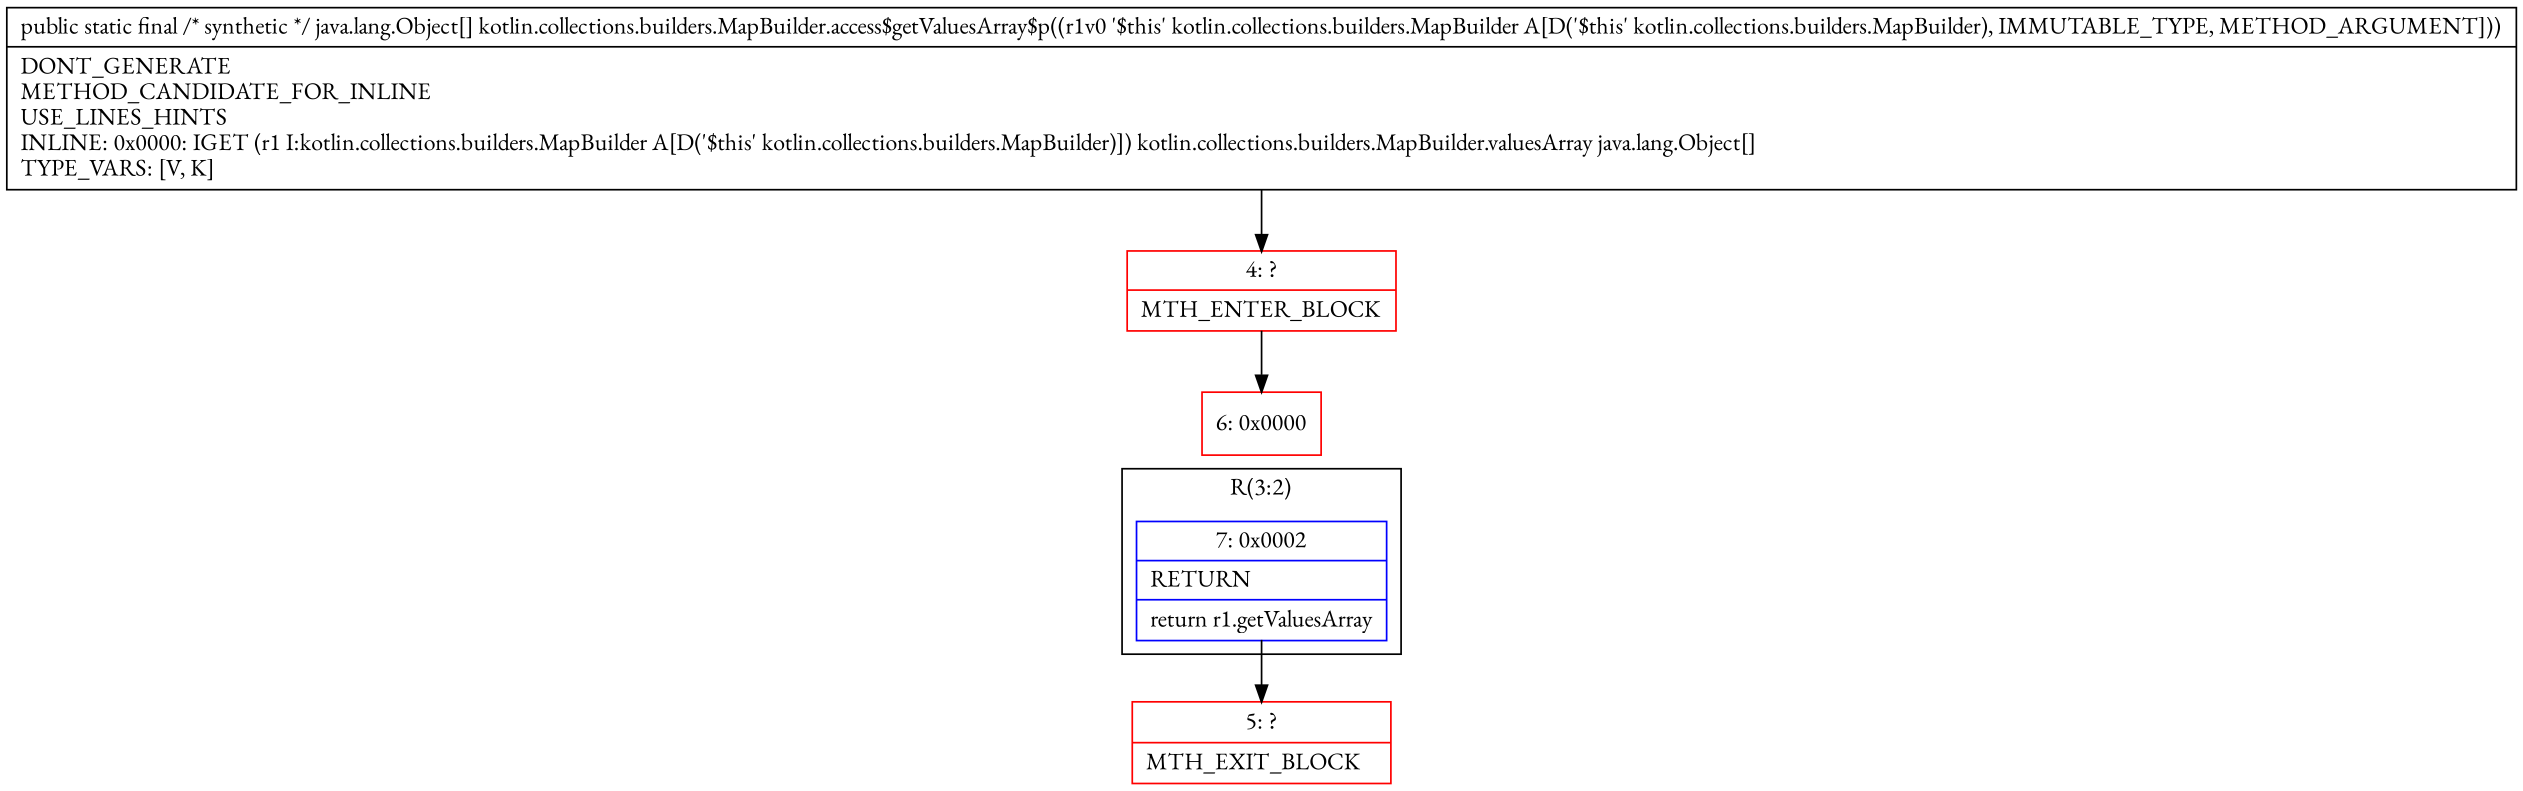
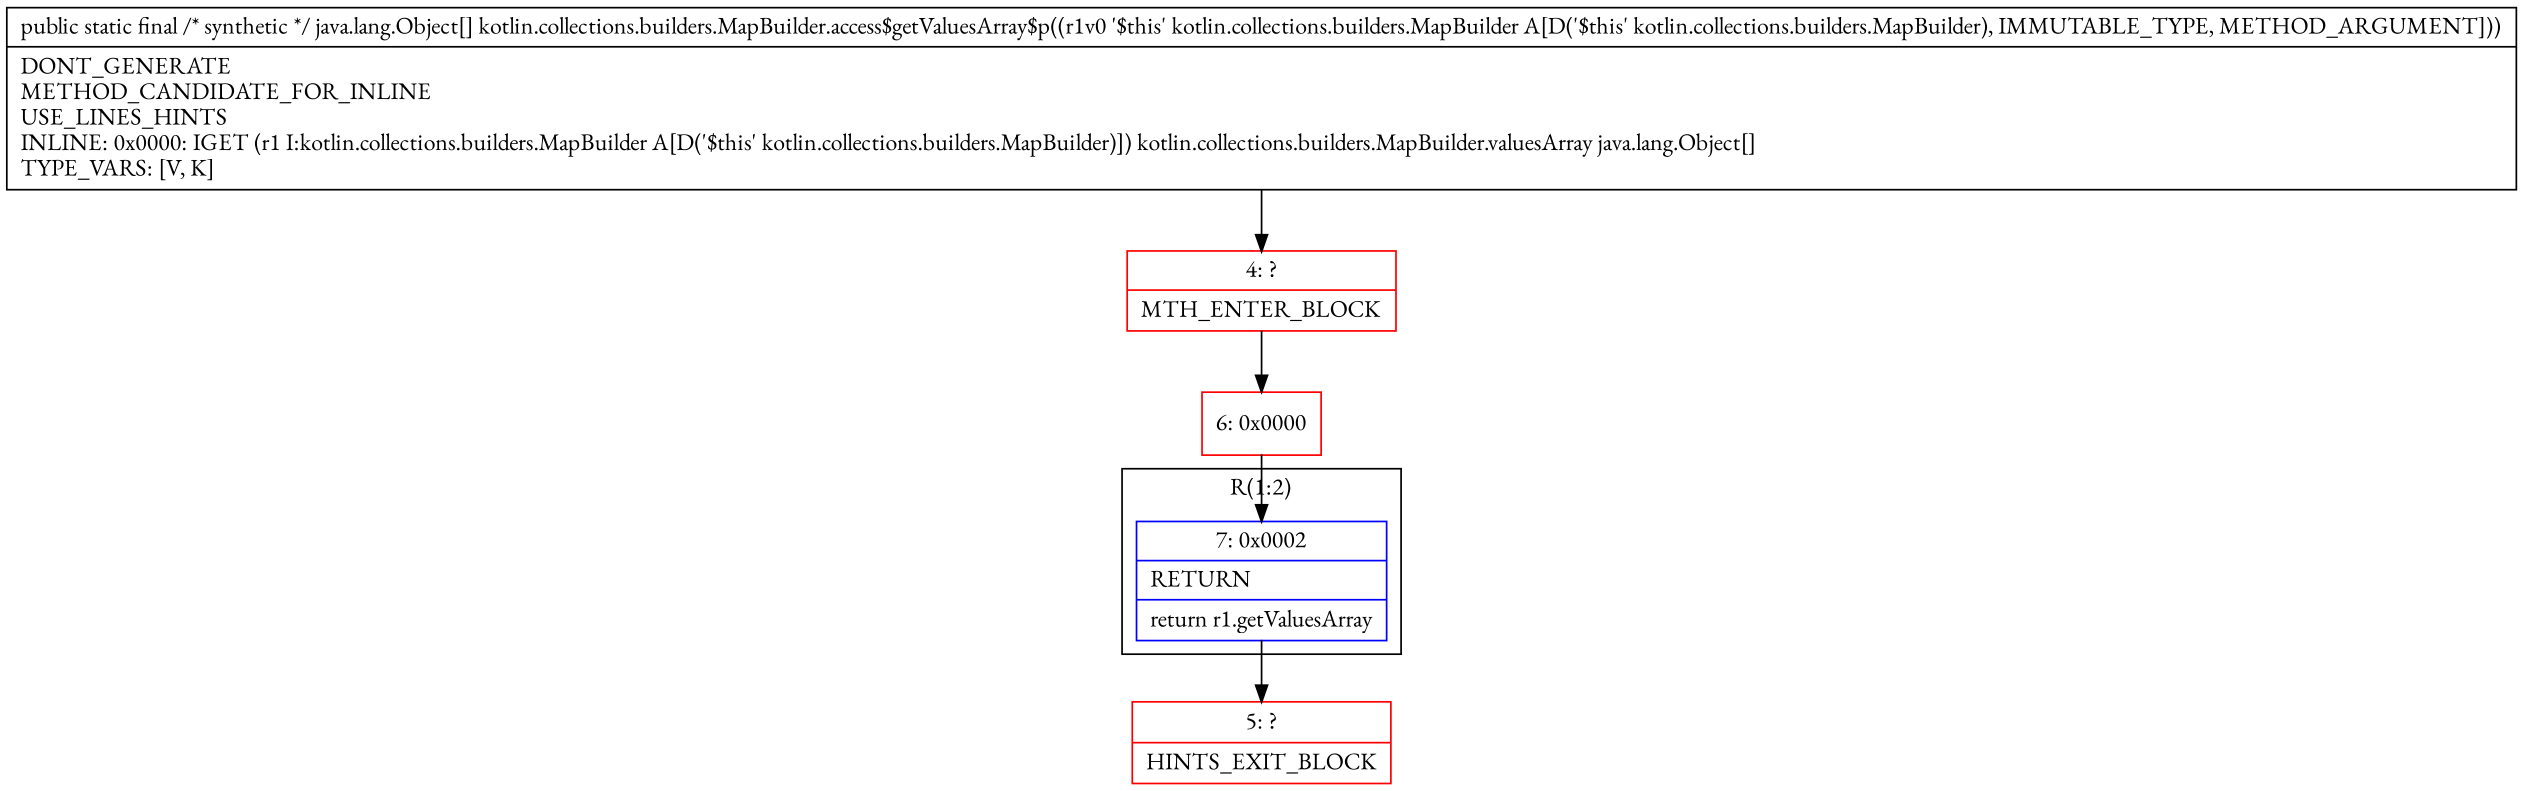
edge "6: 0x0000" -> "7: 0x0002": added
cluster "R(3:2)": label "R(3:2)" -> "R(1:2)"
node "5: ?": text "MTH_EXIT_BLOCK" -> "HINTS_EXIT_BLOCK"
